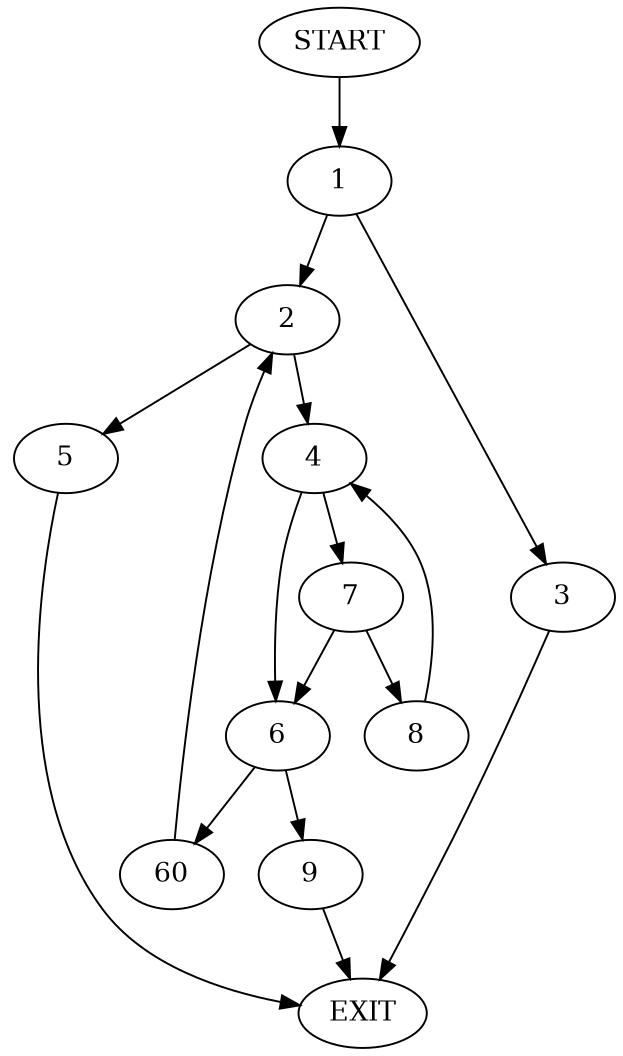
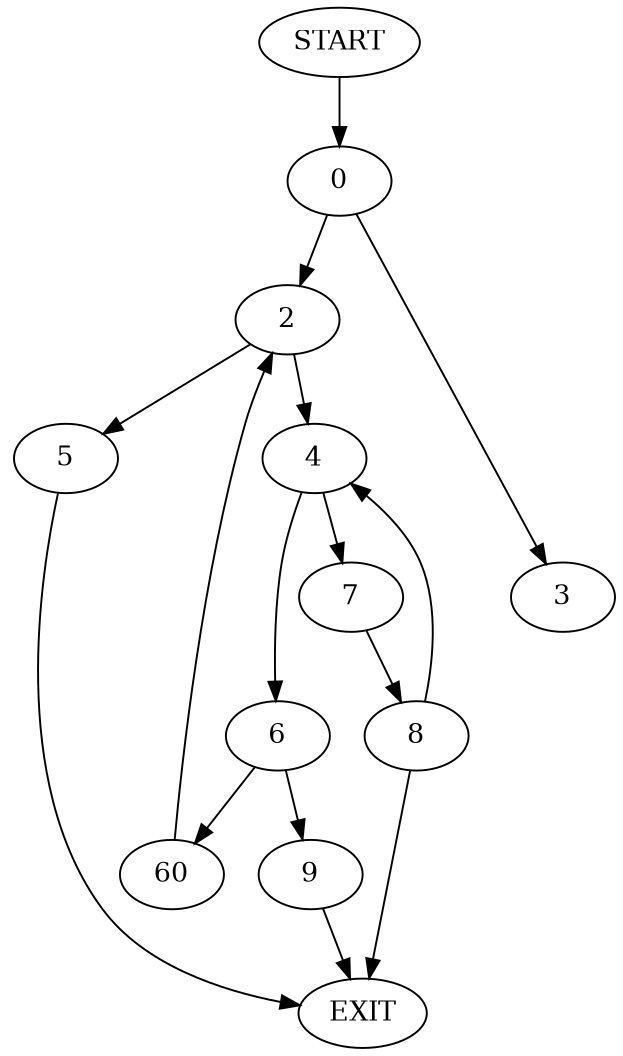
node "1": label "1" -> "0"
edge "7" -> "6": removed
edge "3" -> "EXIT": now "8" -> "EXIT"
